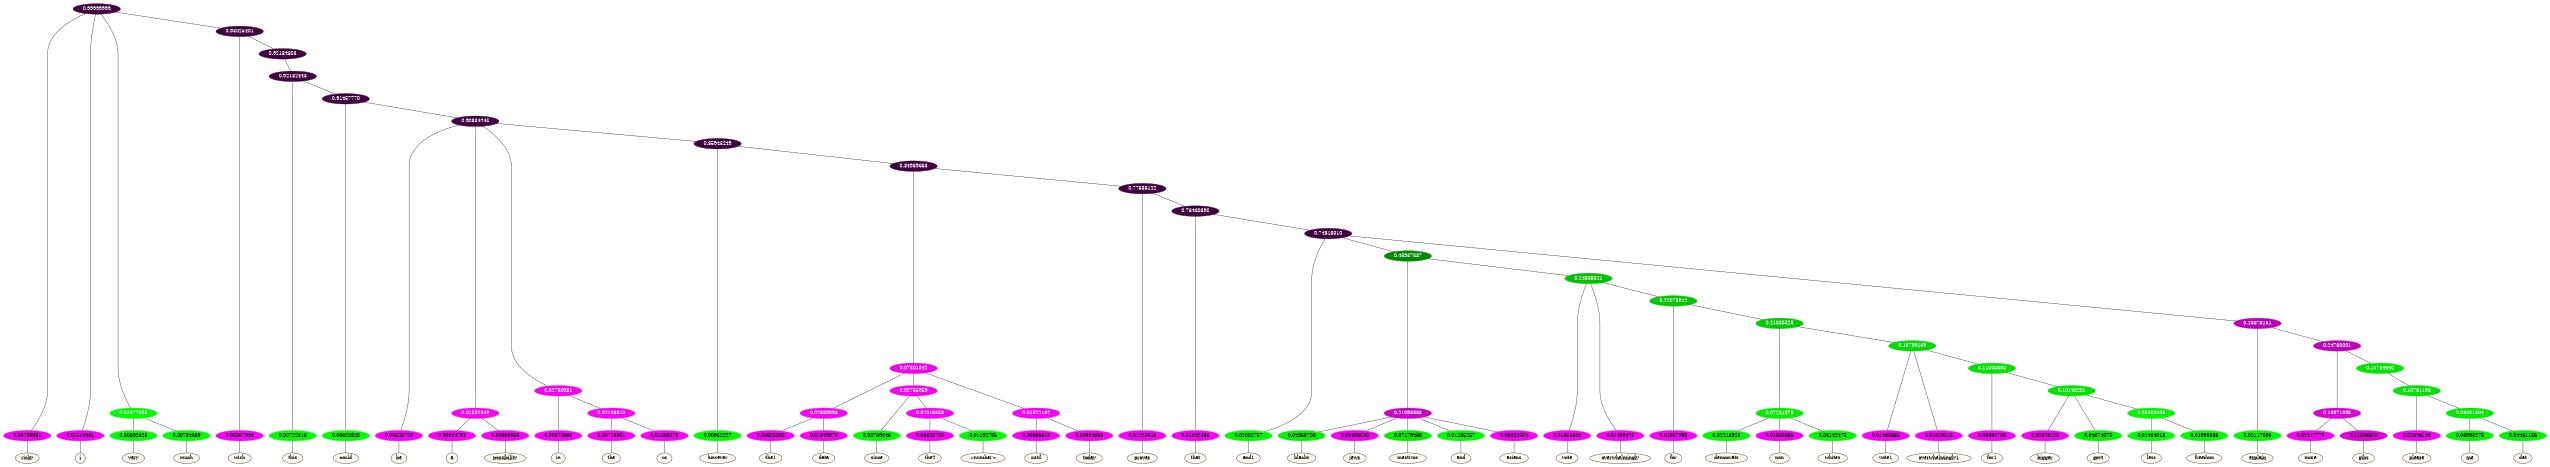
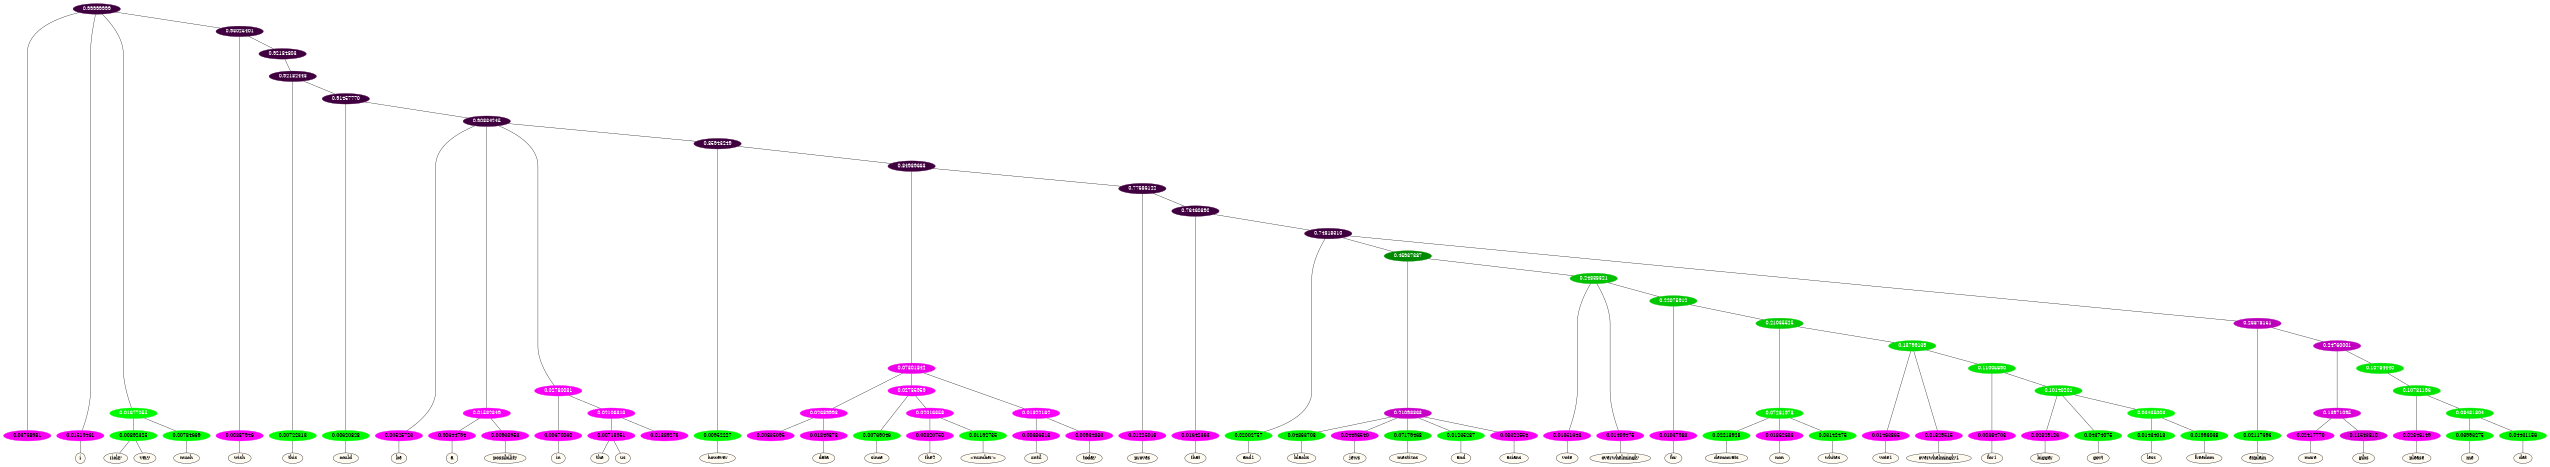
node "0.00825095": label "0.00825095" -> "0.00835095"
edge "0.03768981" -- "ricky": now "0.00892325" -- "ricky"
edge "0.01389276" -- "us": now "0.00713951" -- "us"
node "the1": removed
